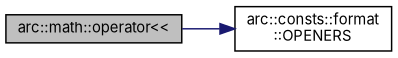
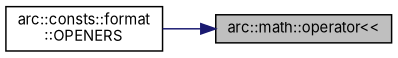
edge "arc::math::operator<<" -> "arc::consts::format ::OPENERS": reversed
